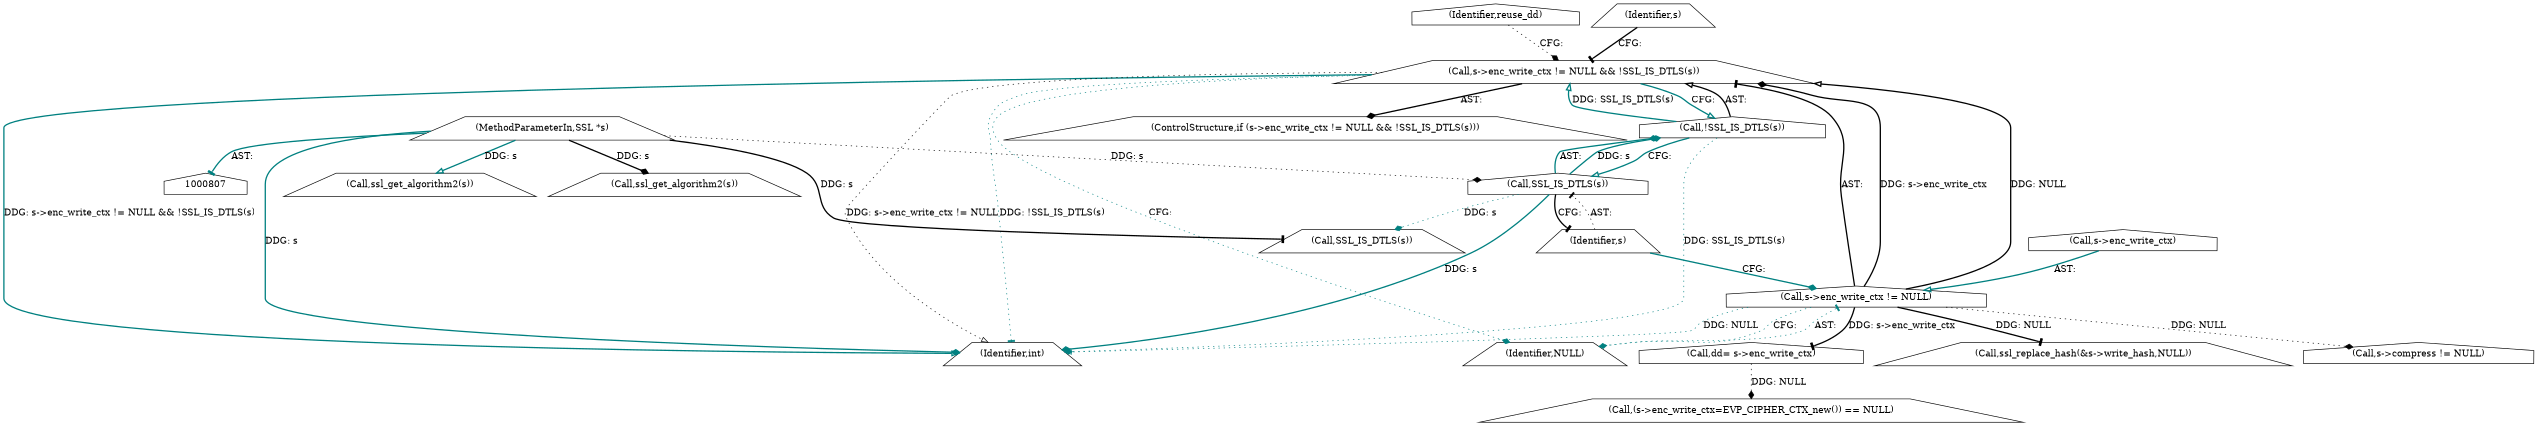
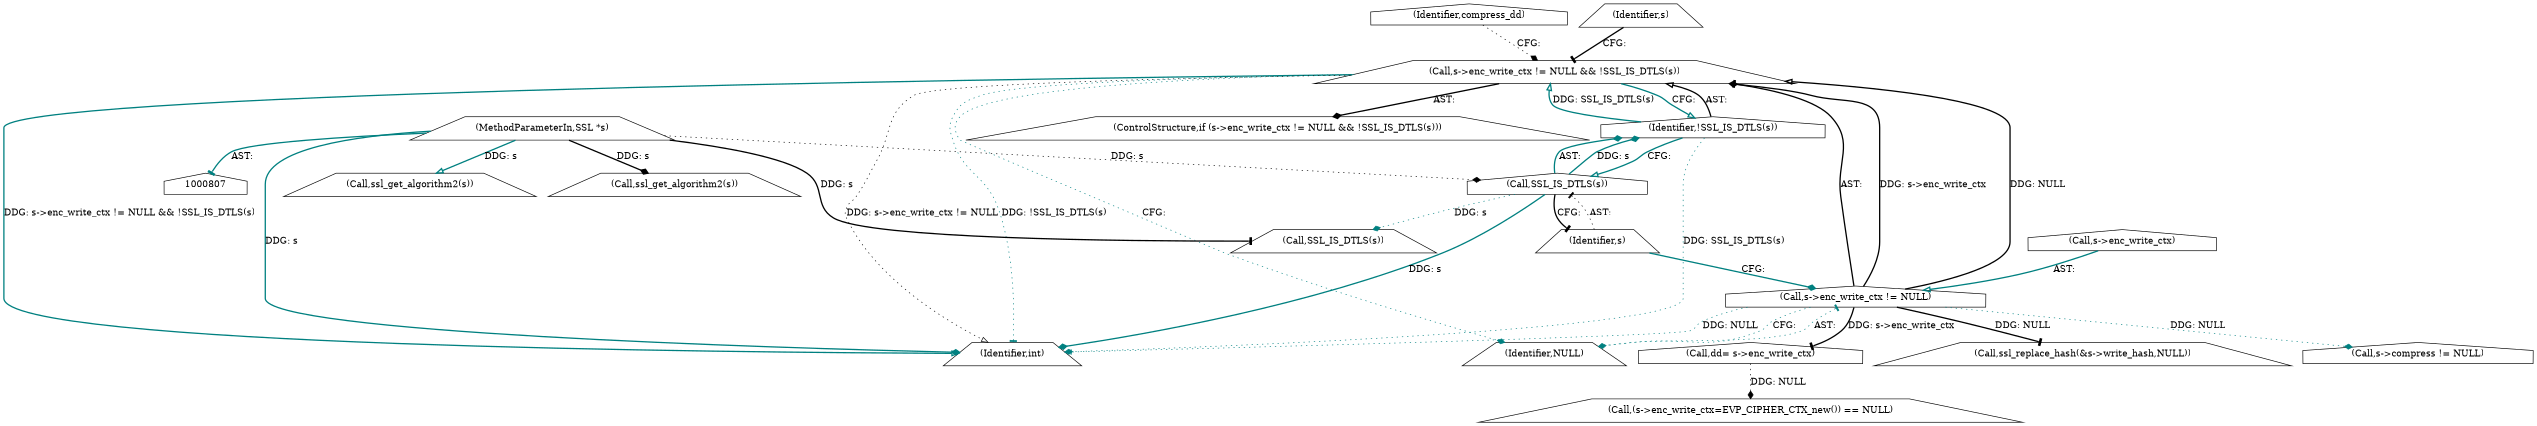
node "(Identifier,reuse_dd)": label "(Identifier,reuse_dd)" -> "(Identifier,compress_dd)"
node "(Call,!SSL_IS_DTLS(s))": label "(Call,!SSL_IS_DTLS(s))" -> "(Identifier,!SSL_IS_DTLS(s))"
edge "(Call,s->enc_write_ctx != NULL)" -> "(Call,s->compress != NULL)": color black -> teal
